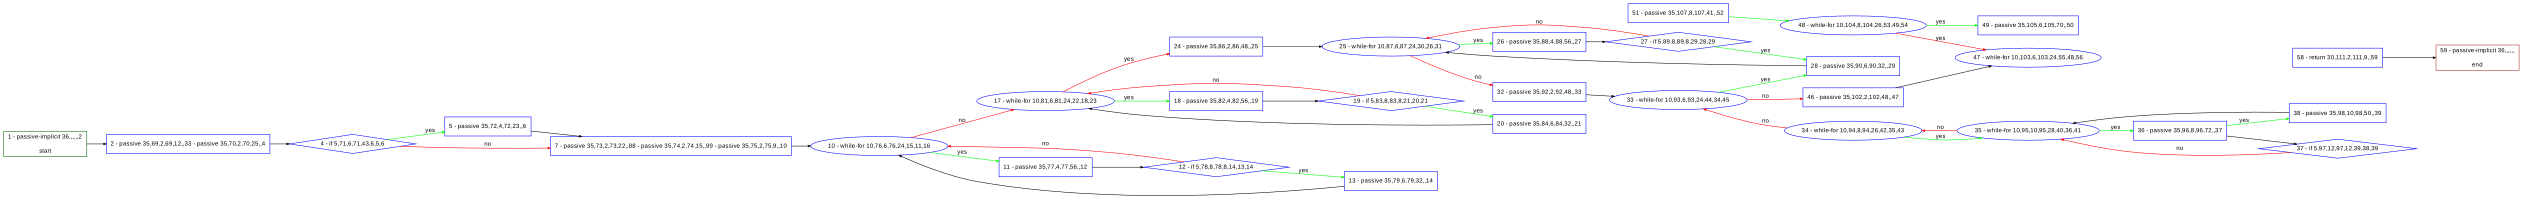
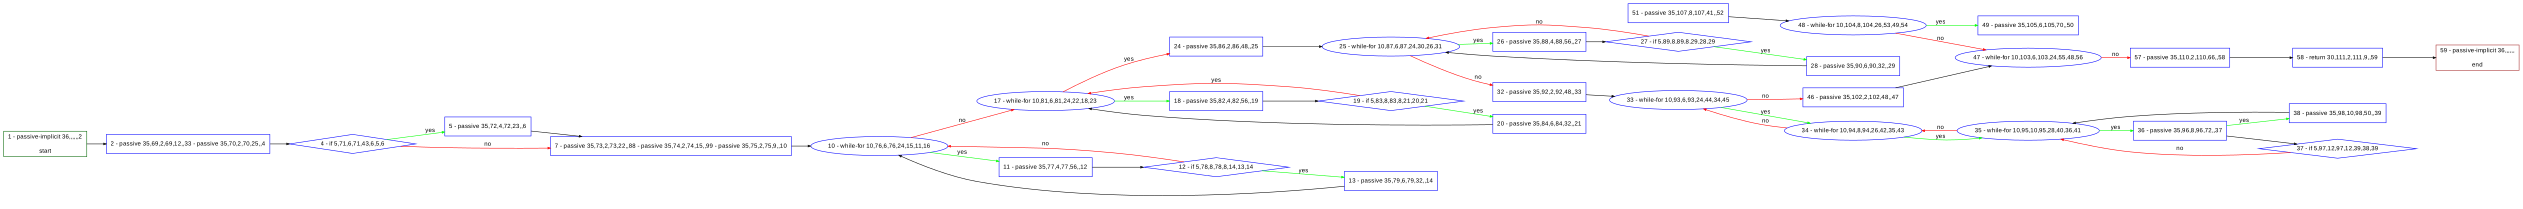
edge "51 - passive 35,107,8,107,41,,52" -> "48 - while-for 10,104,8,104,26,53,49,54": color #00ff00 -> #000000
edge "48 - while-for 10,104,8,104,26,53,49,54" -> "47 - while-for 10,103,6,103,24,55,48,56": label "yes" -> "no"
node "57 - passive 35,110,2,110,66,,58": added
edge "19 - if 5,83,8,83,8,21,20,21" -> "17 - while-for 10,81,6,81,24,22,18,23": label "no" -> "yes"
edge "33 - while-for 10,93,6,93,24,44,34,45" -> "28 - passive 35,90,6,90,32,,29": now "33 - while-for 10,93,6,93,24,44,34,45" -> "34 - while-for 10,94,8,94,26,42,35,43"
